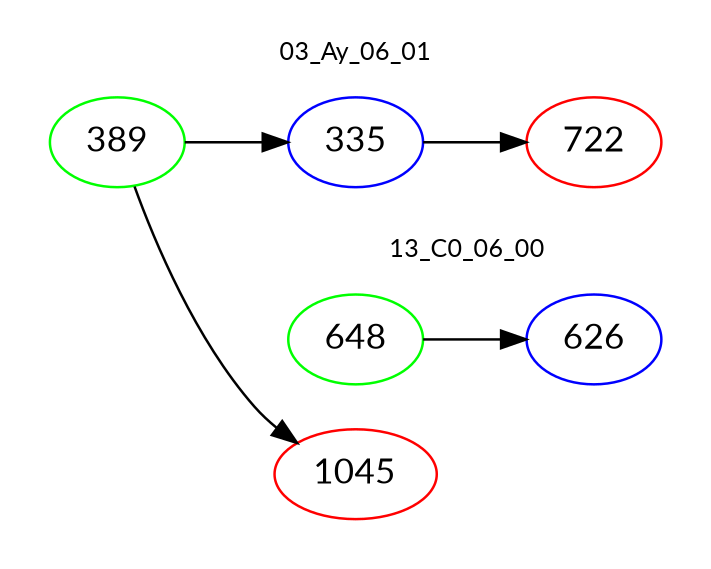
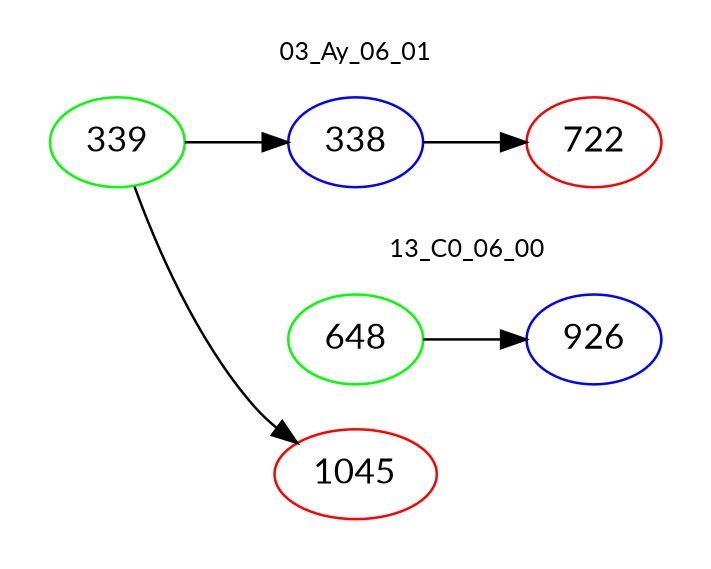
node "389": label "389" -> "339"
node "335": label "335" -> "338"
node "626": label "626" -> "926"
